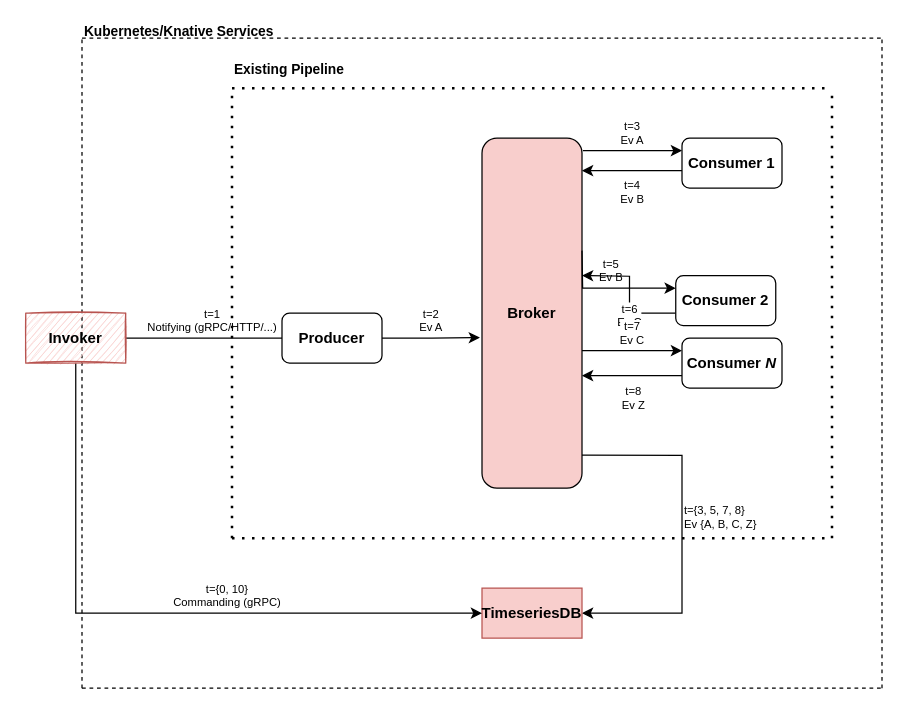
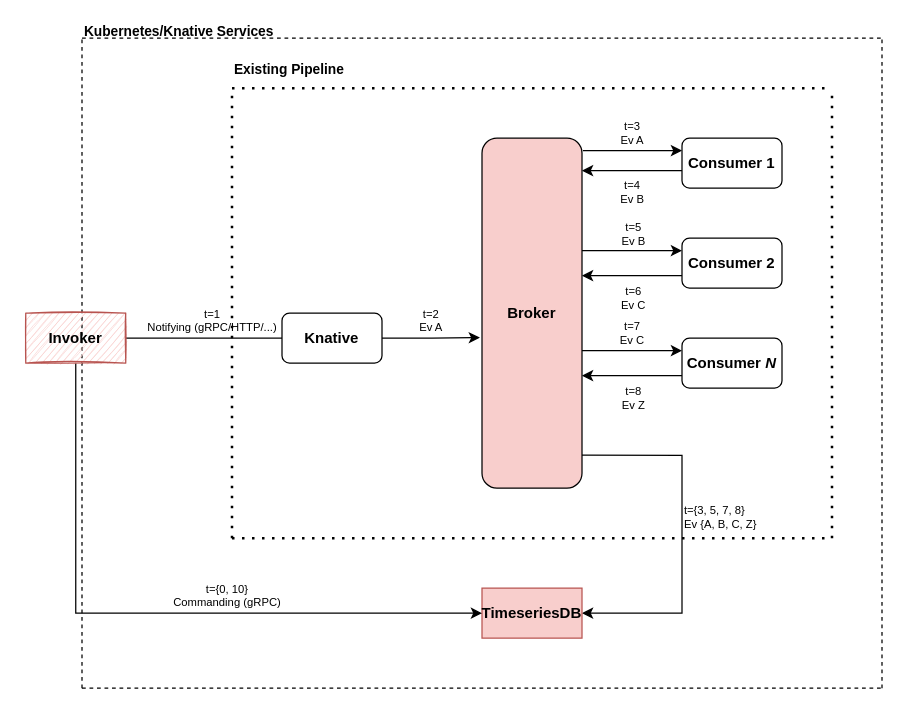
node "Consumer 2": moved (726, 301) -> (732, 263)
node "Producer": label "Producer" -> "Knative"
